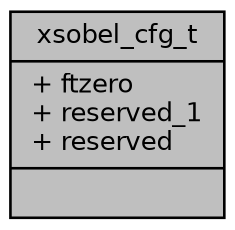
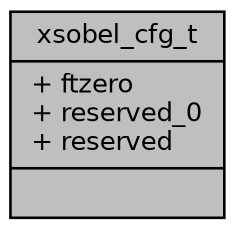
node "xsobel_cfg_t": text "+ reserved_1" -> "+ reserved_0"
